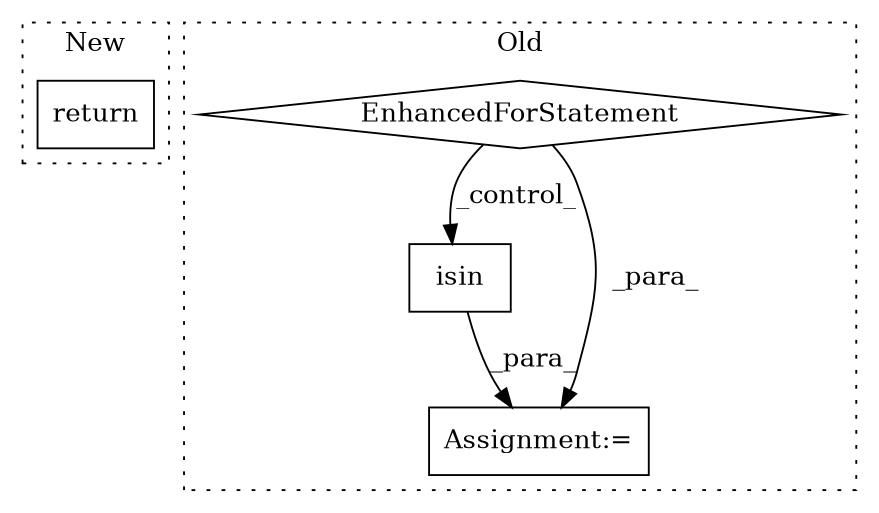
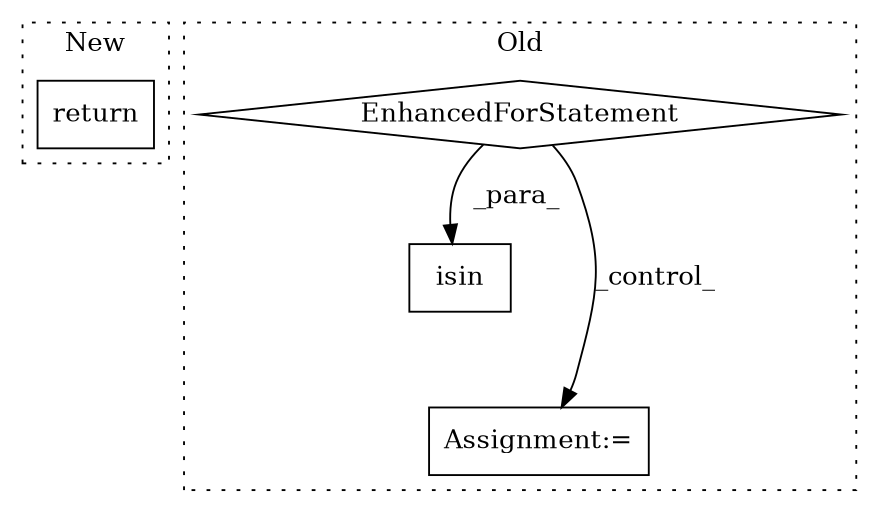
edge "EnhancedForStatement" -> "isin": label "_control_" -> "_para_"
edge "EnhancedForStatement" -> "Assignment:=": label "_para_" -> "_control_"
edge "isin" -> "Assignment:=": removed, label "_para_"
